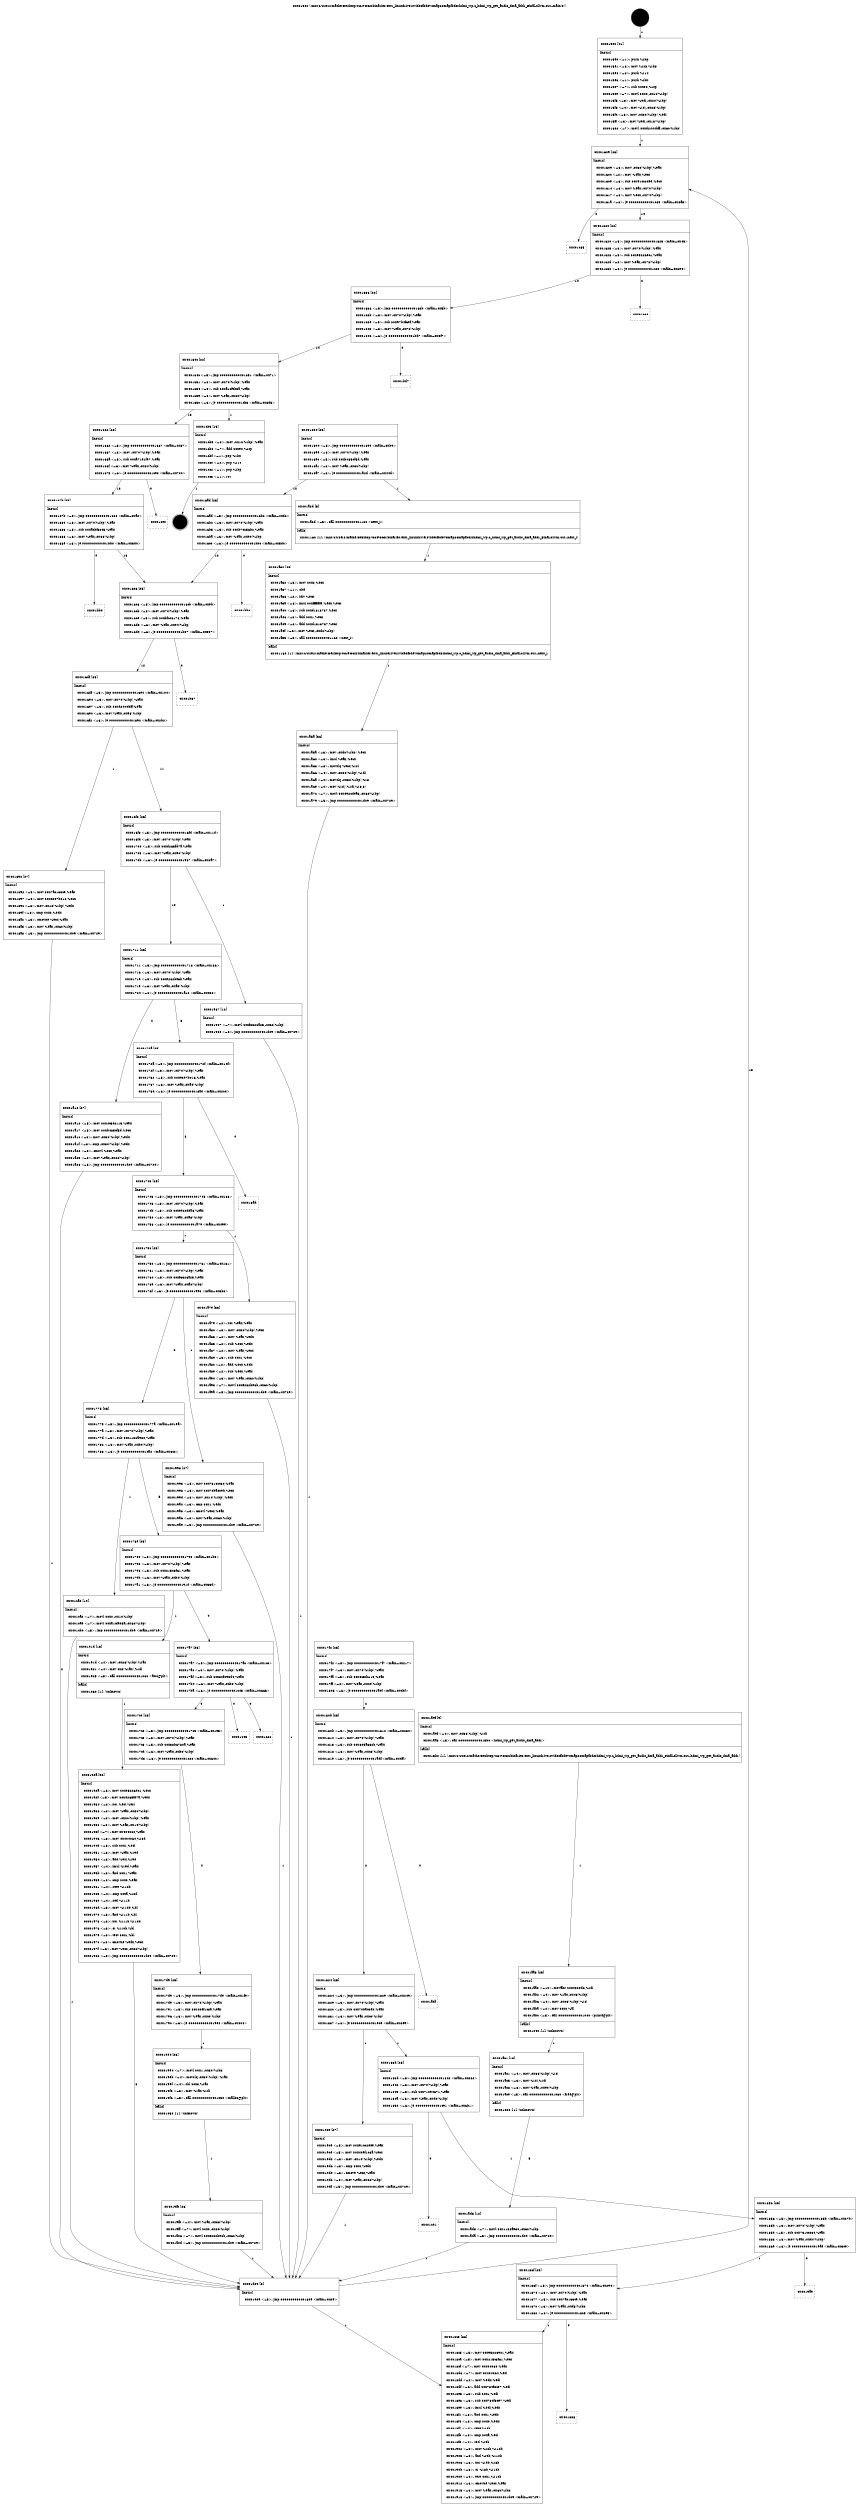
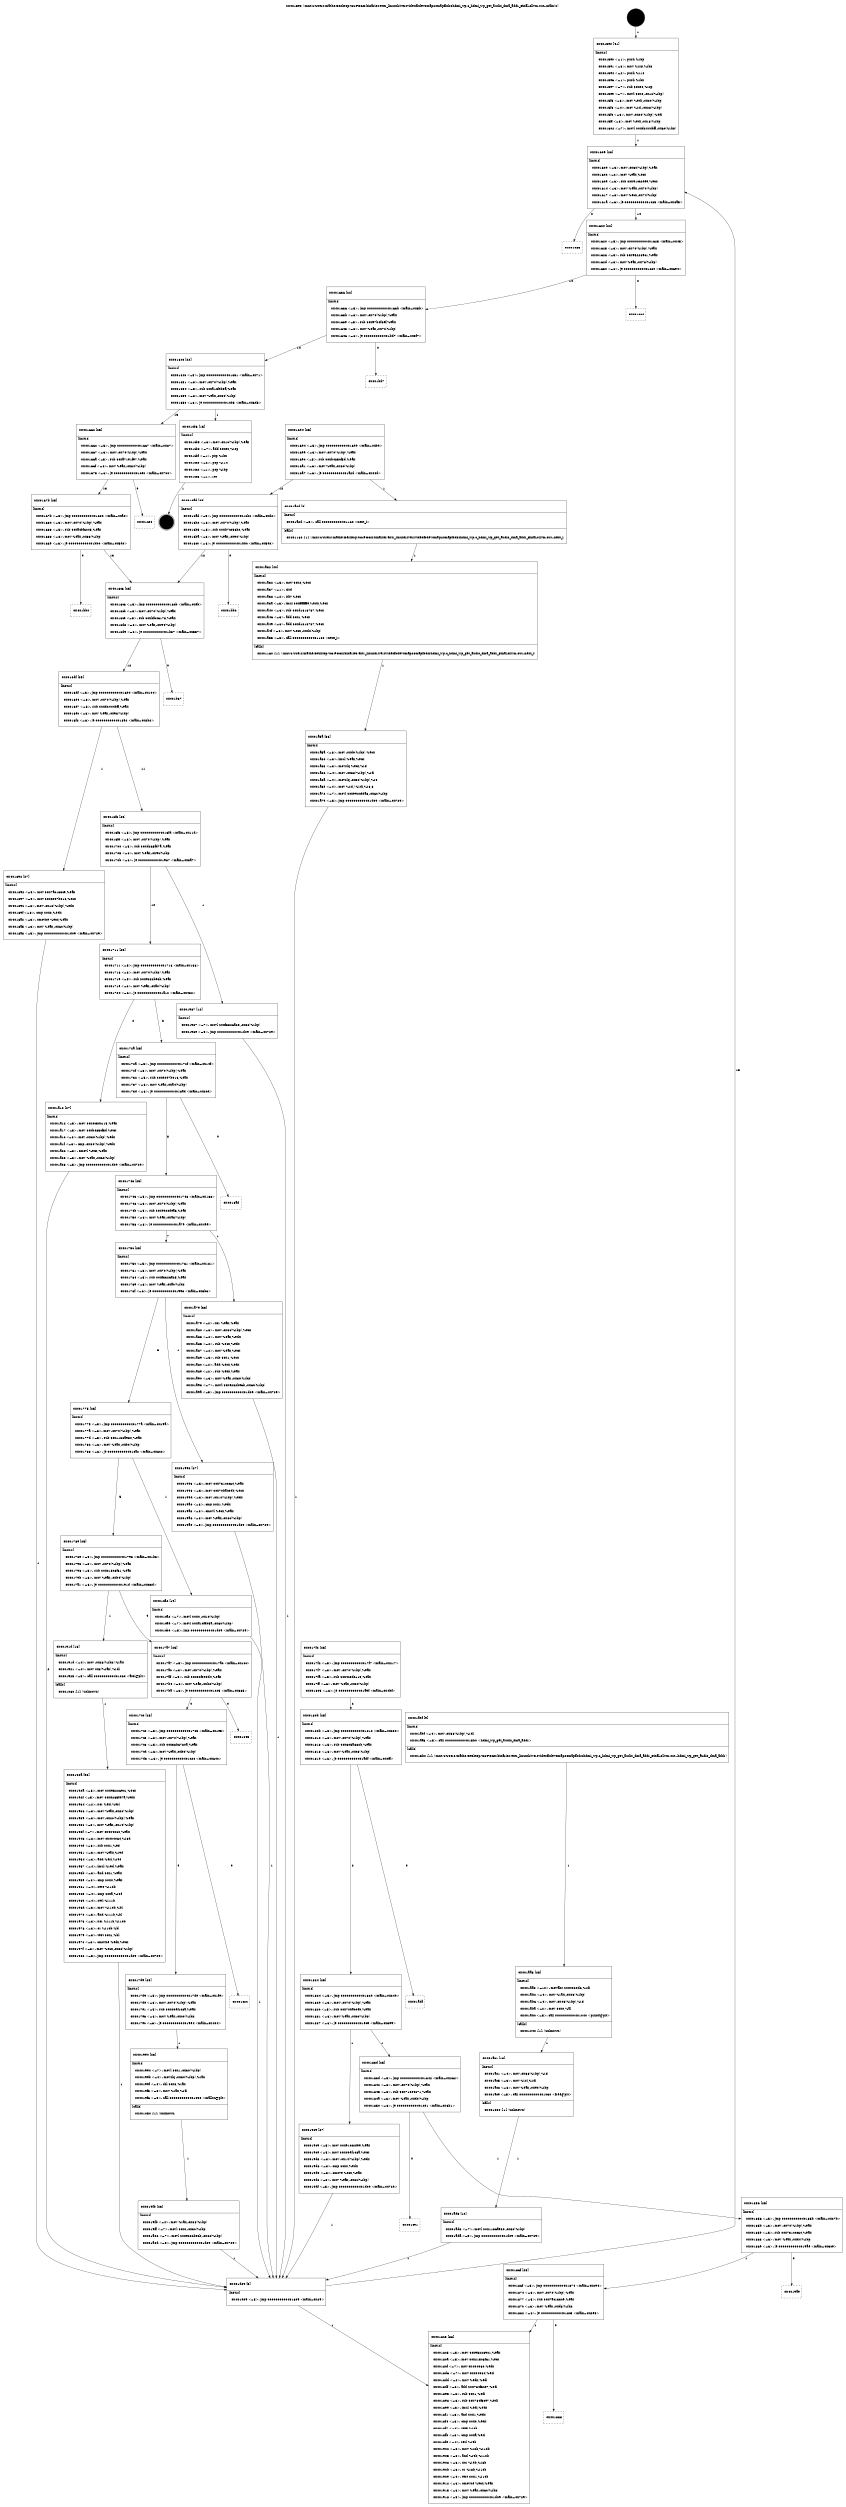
edge "0x4017a7 [25]" -> "0x401c2c": now "0x4017c0 [25]" -> "0x401c2c"
edge "0x40192a [93]" -> "0x401d09 [5]": label " 3" -> " 1"
edge "0x401ac1 [18]" -> "0x401ad3 [12]": label " 5" -> " 1"
